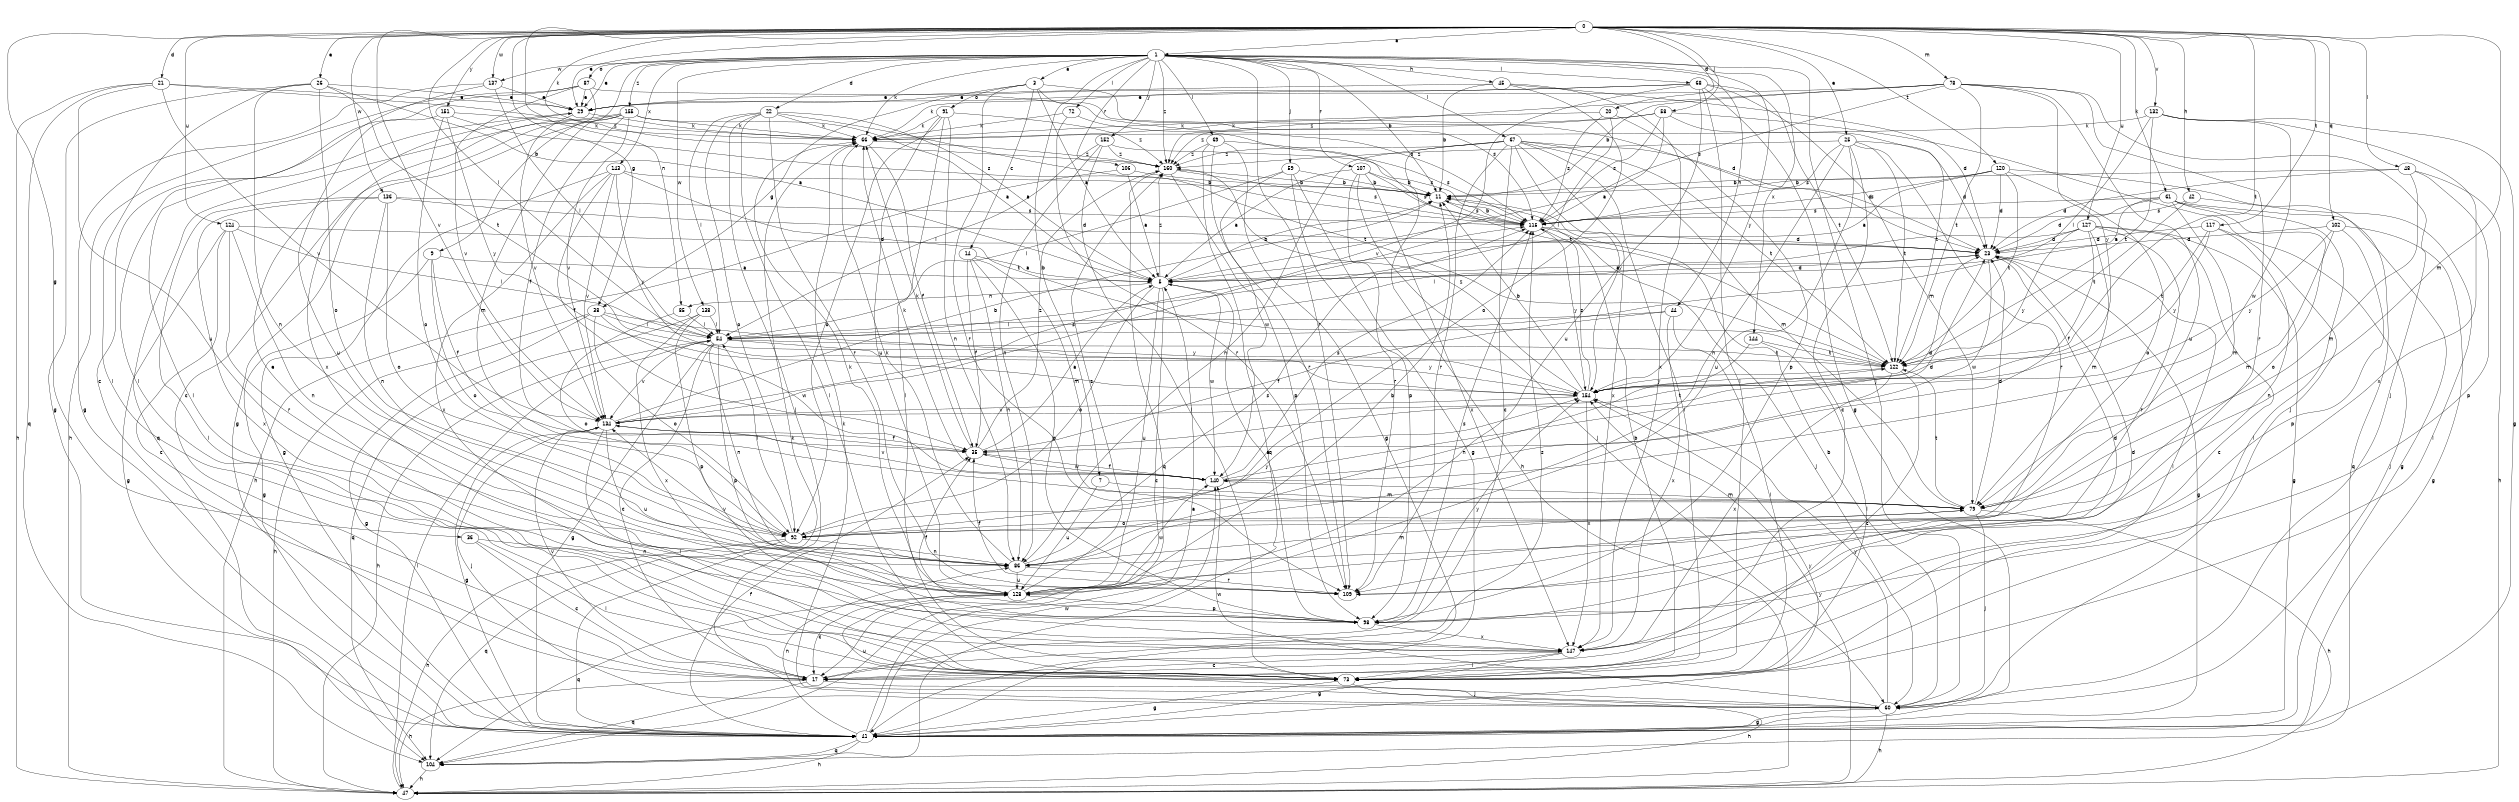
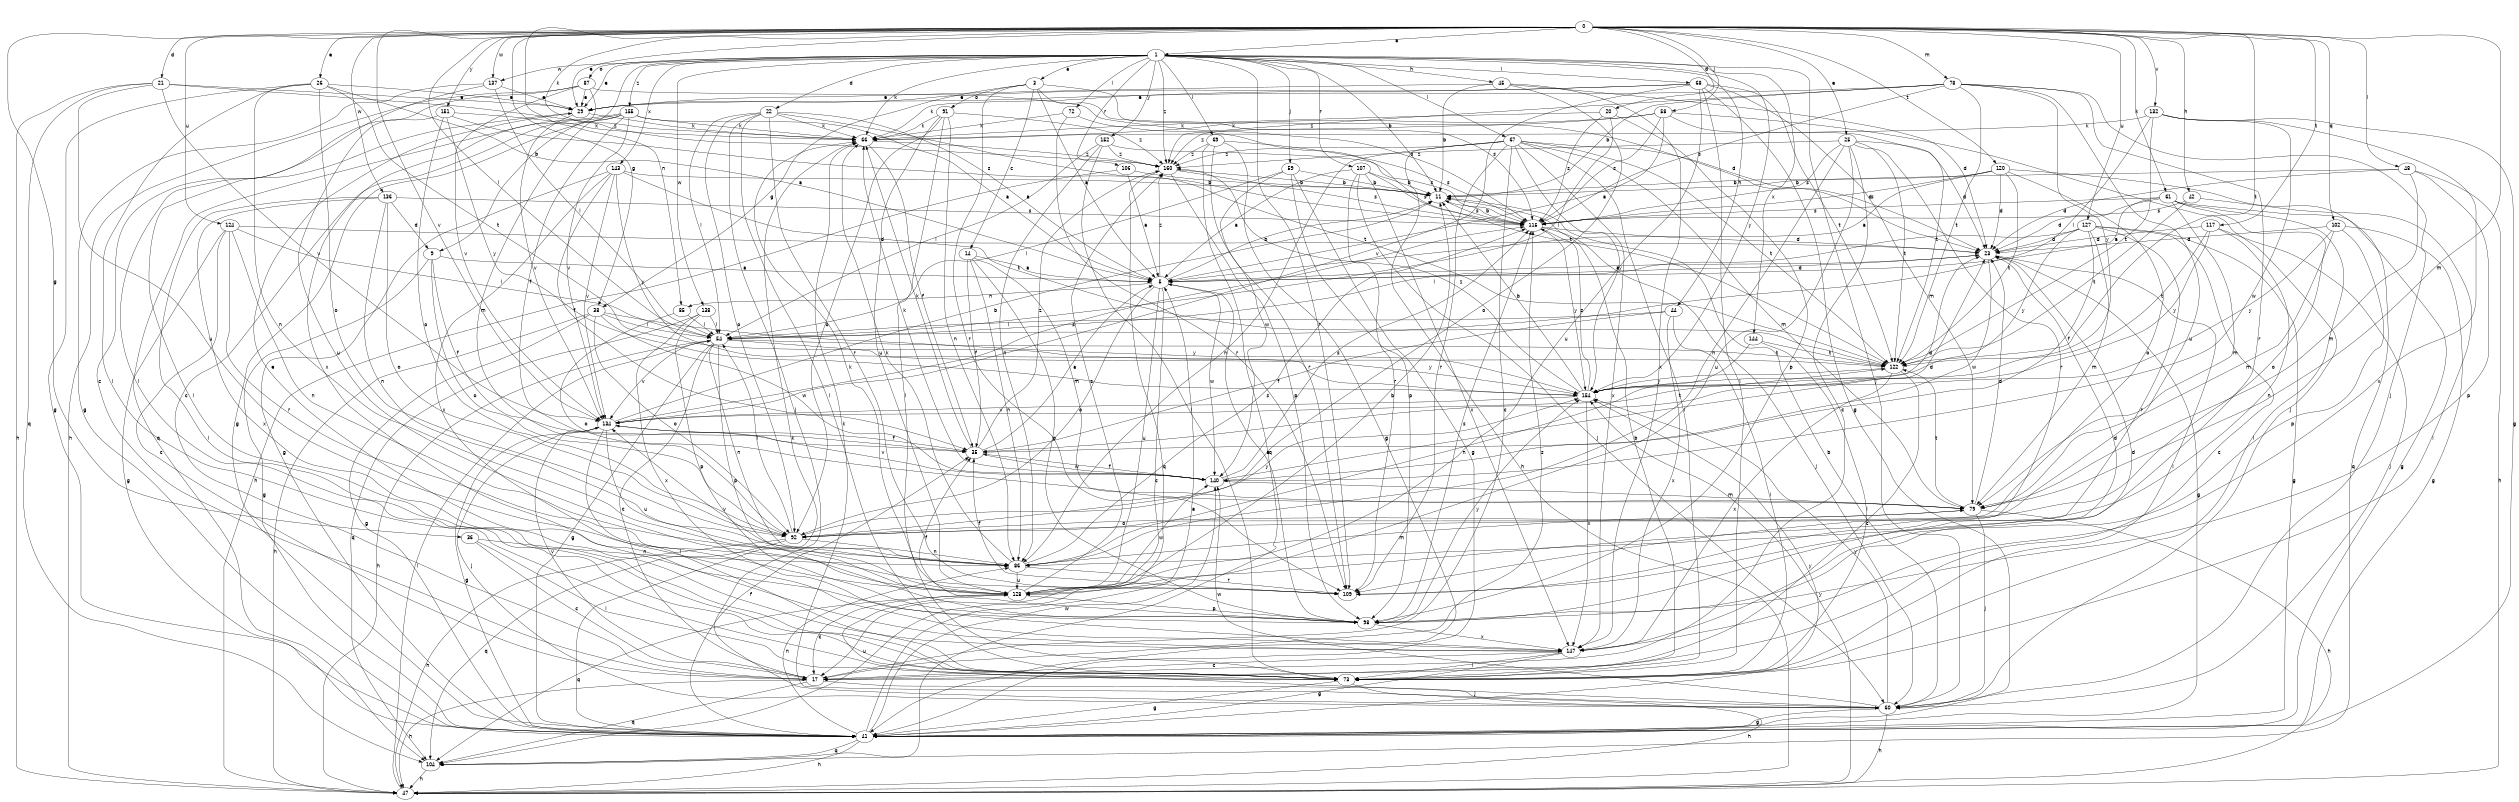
edge "136" -> "23": now "136" -> "9"
node "7": removed
